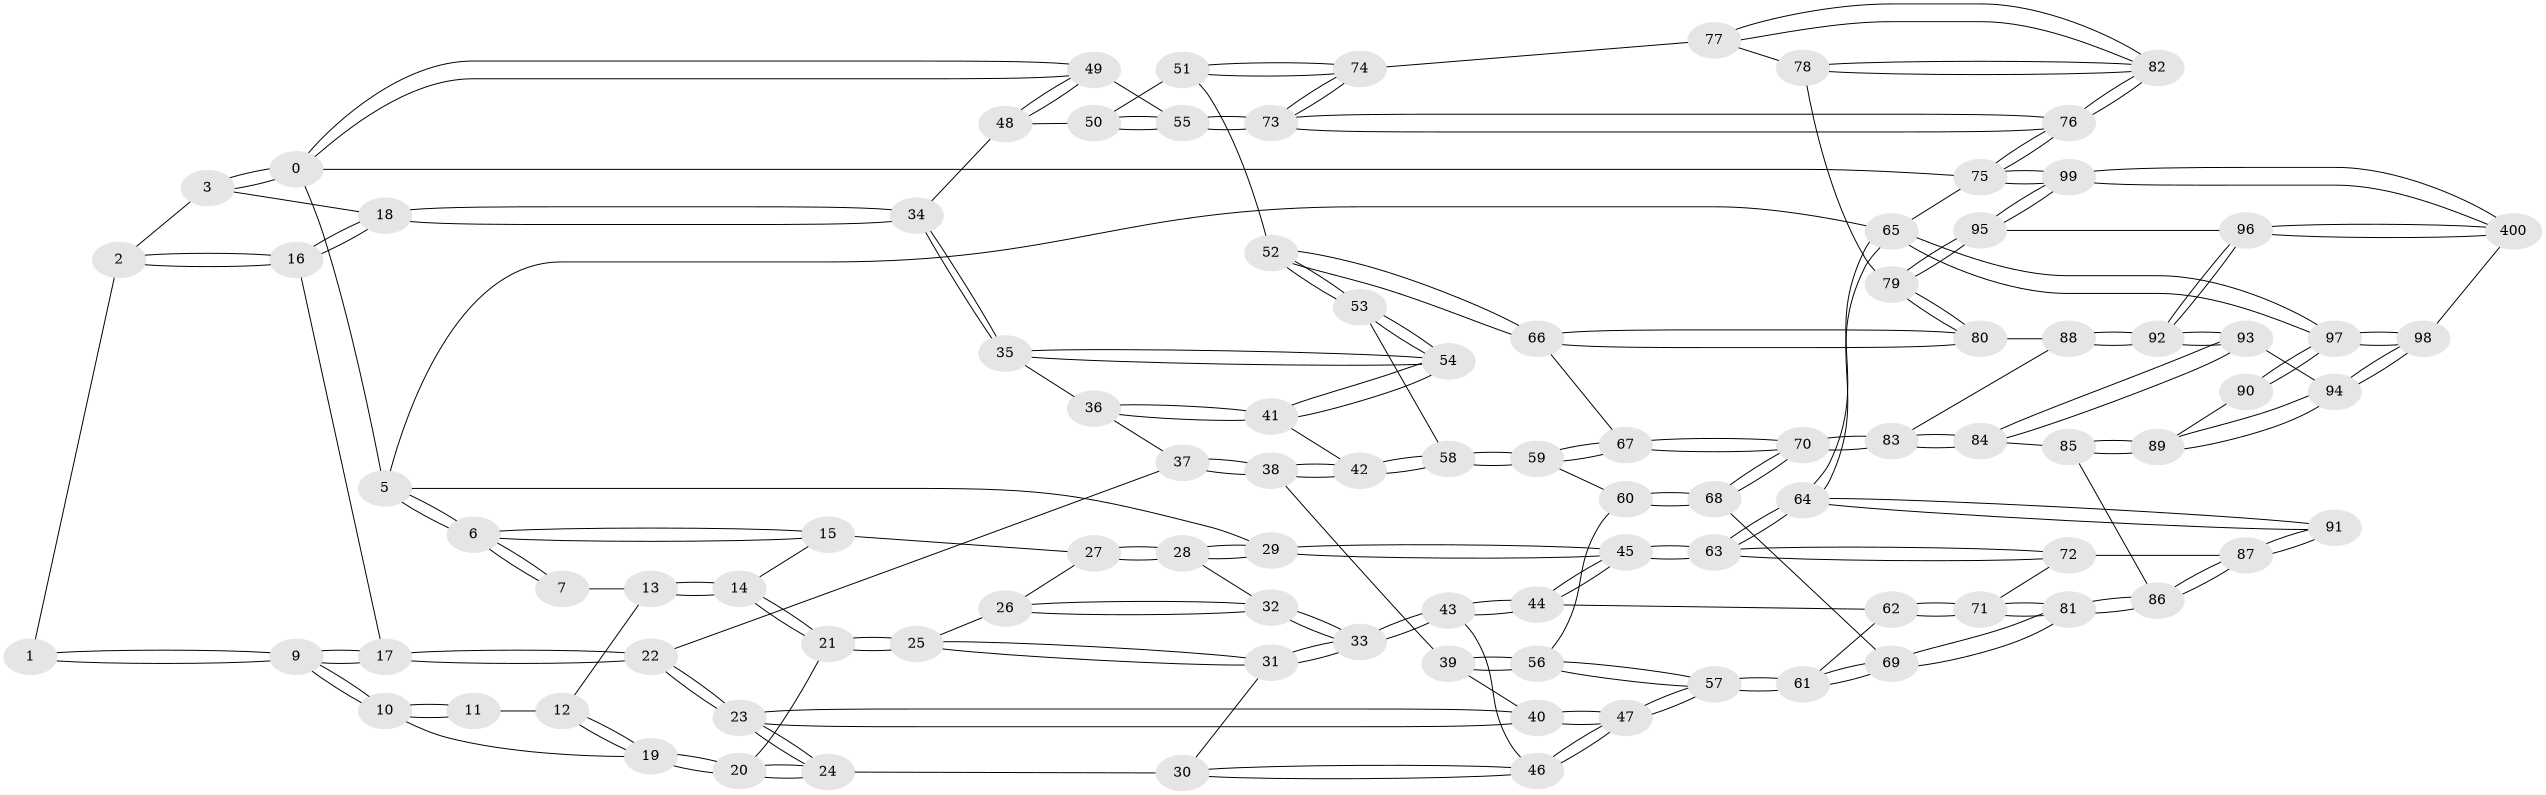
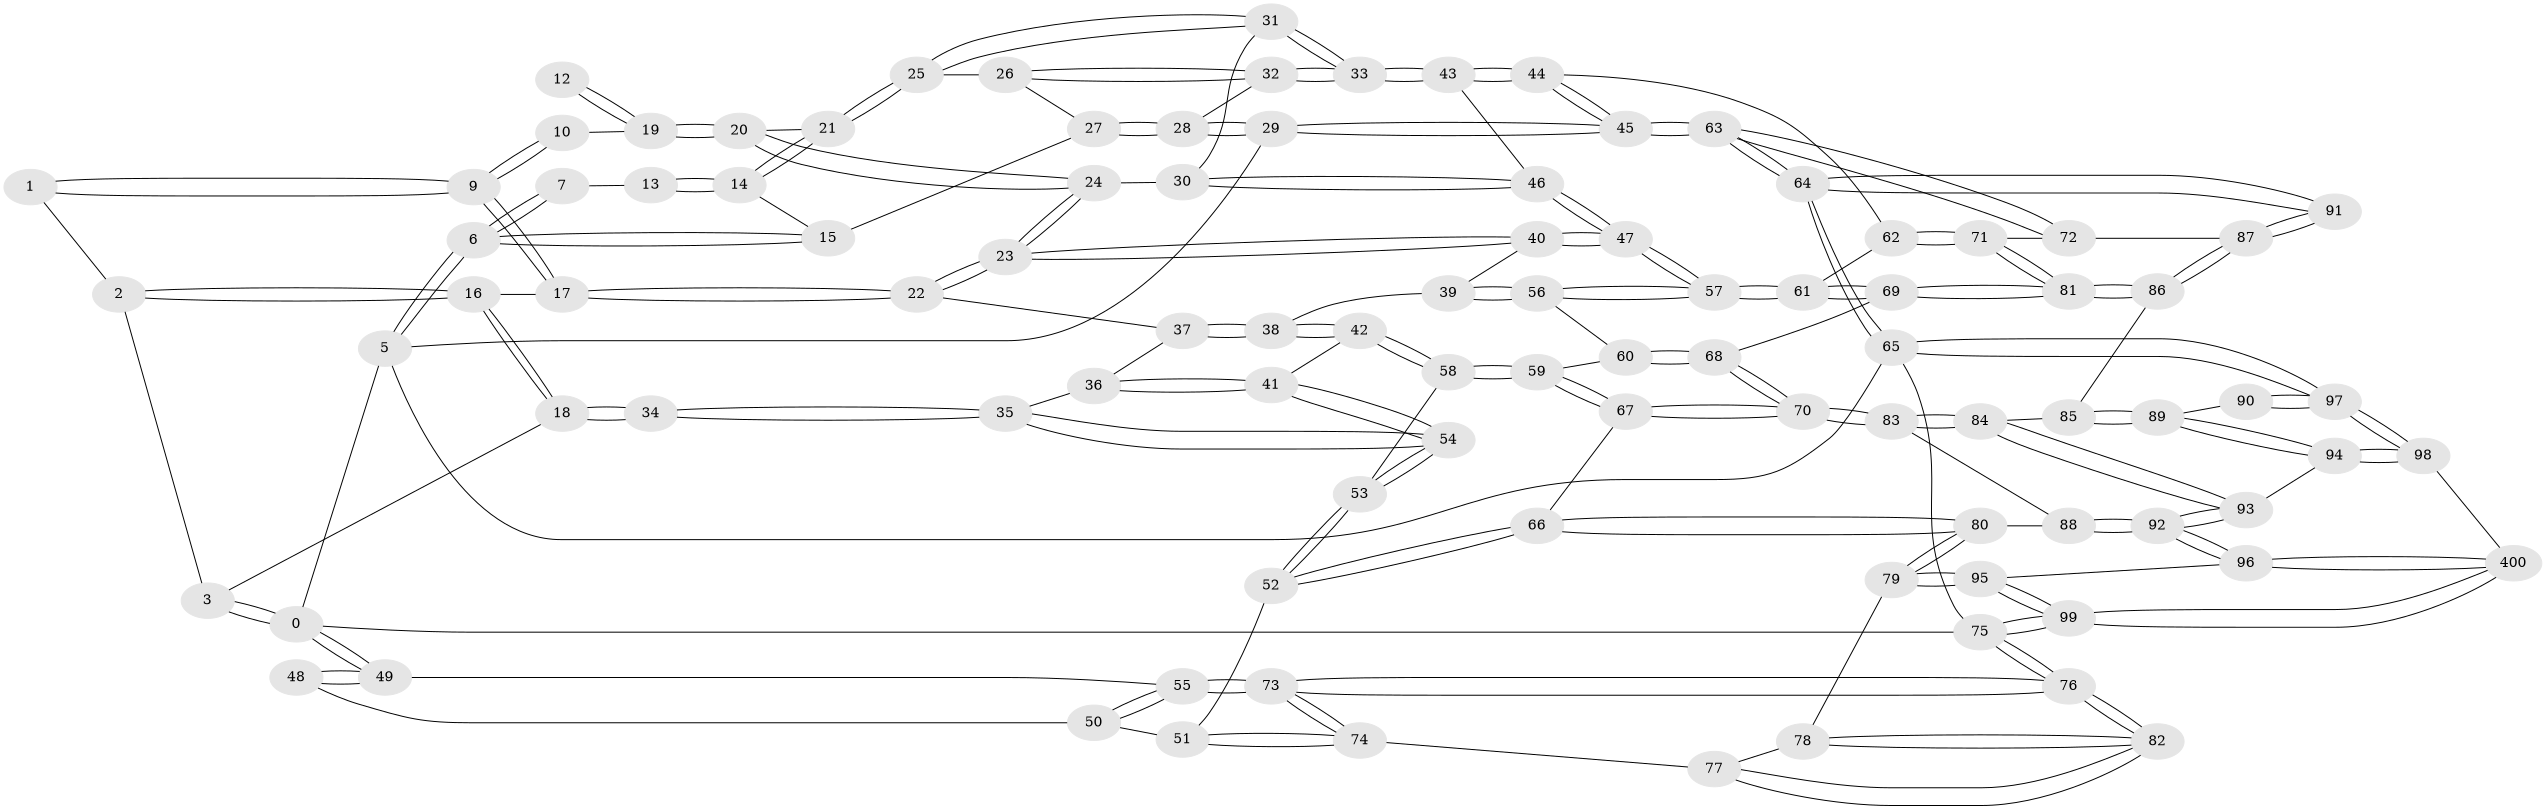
edge "48" -- "34": removed
edge "13" -- "12": removed
node "11": removed
